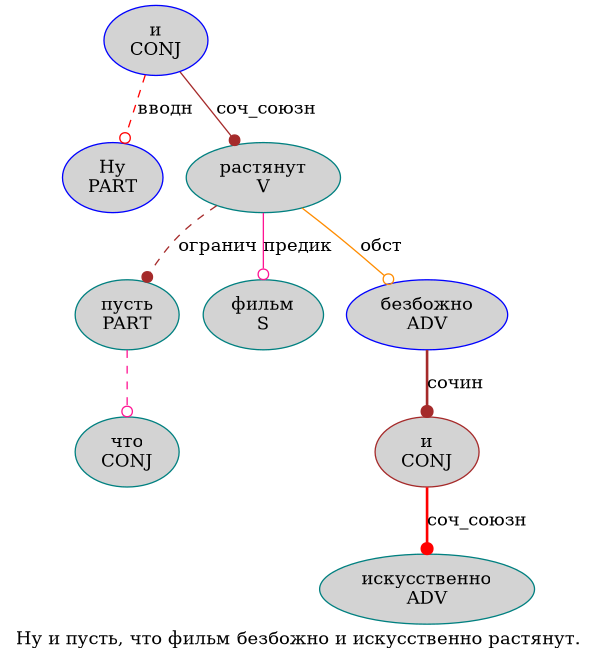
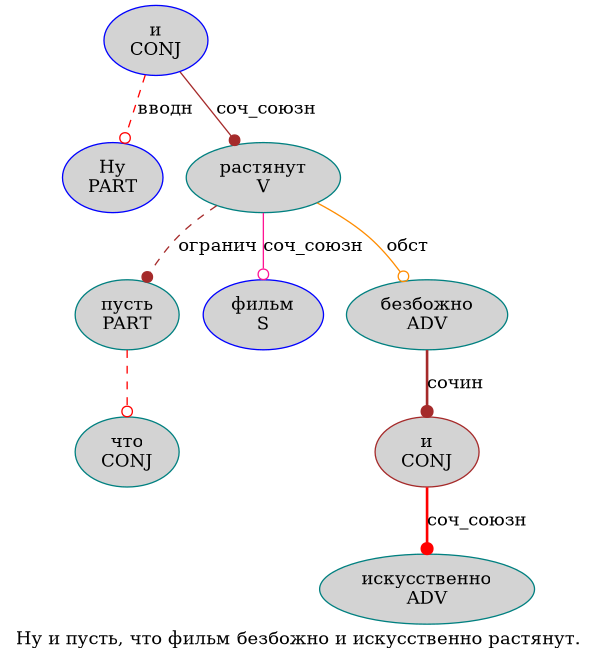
edge "растянут V" -> "фильм S": label "предик" -> "соч_союзн"
node "фильм S": color teal -> blue
node "безбожно ADV": color blue -> teal
edge "пусть PART" -> "что CONJ": color deeppink -> red
